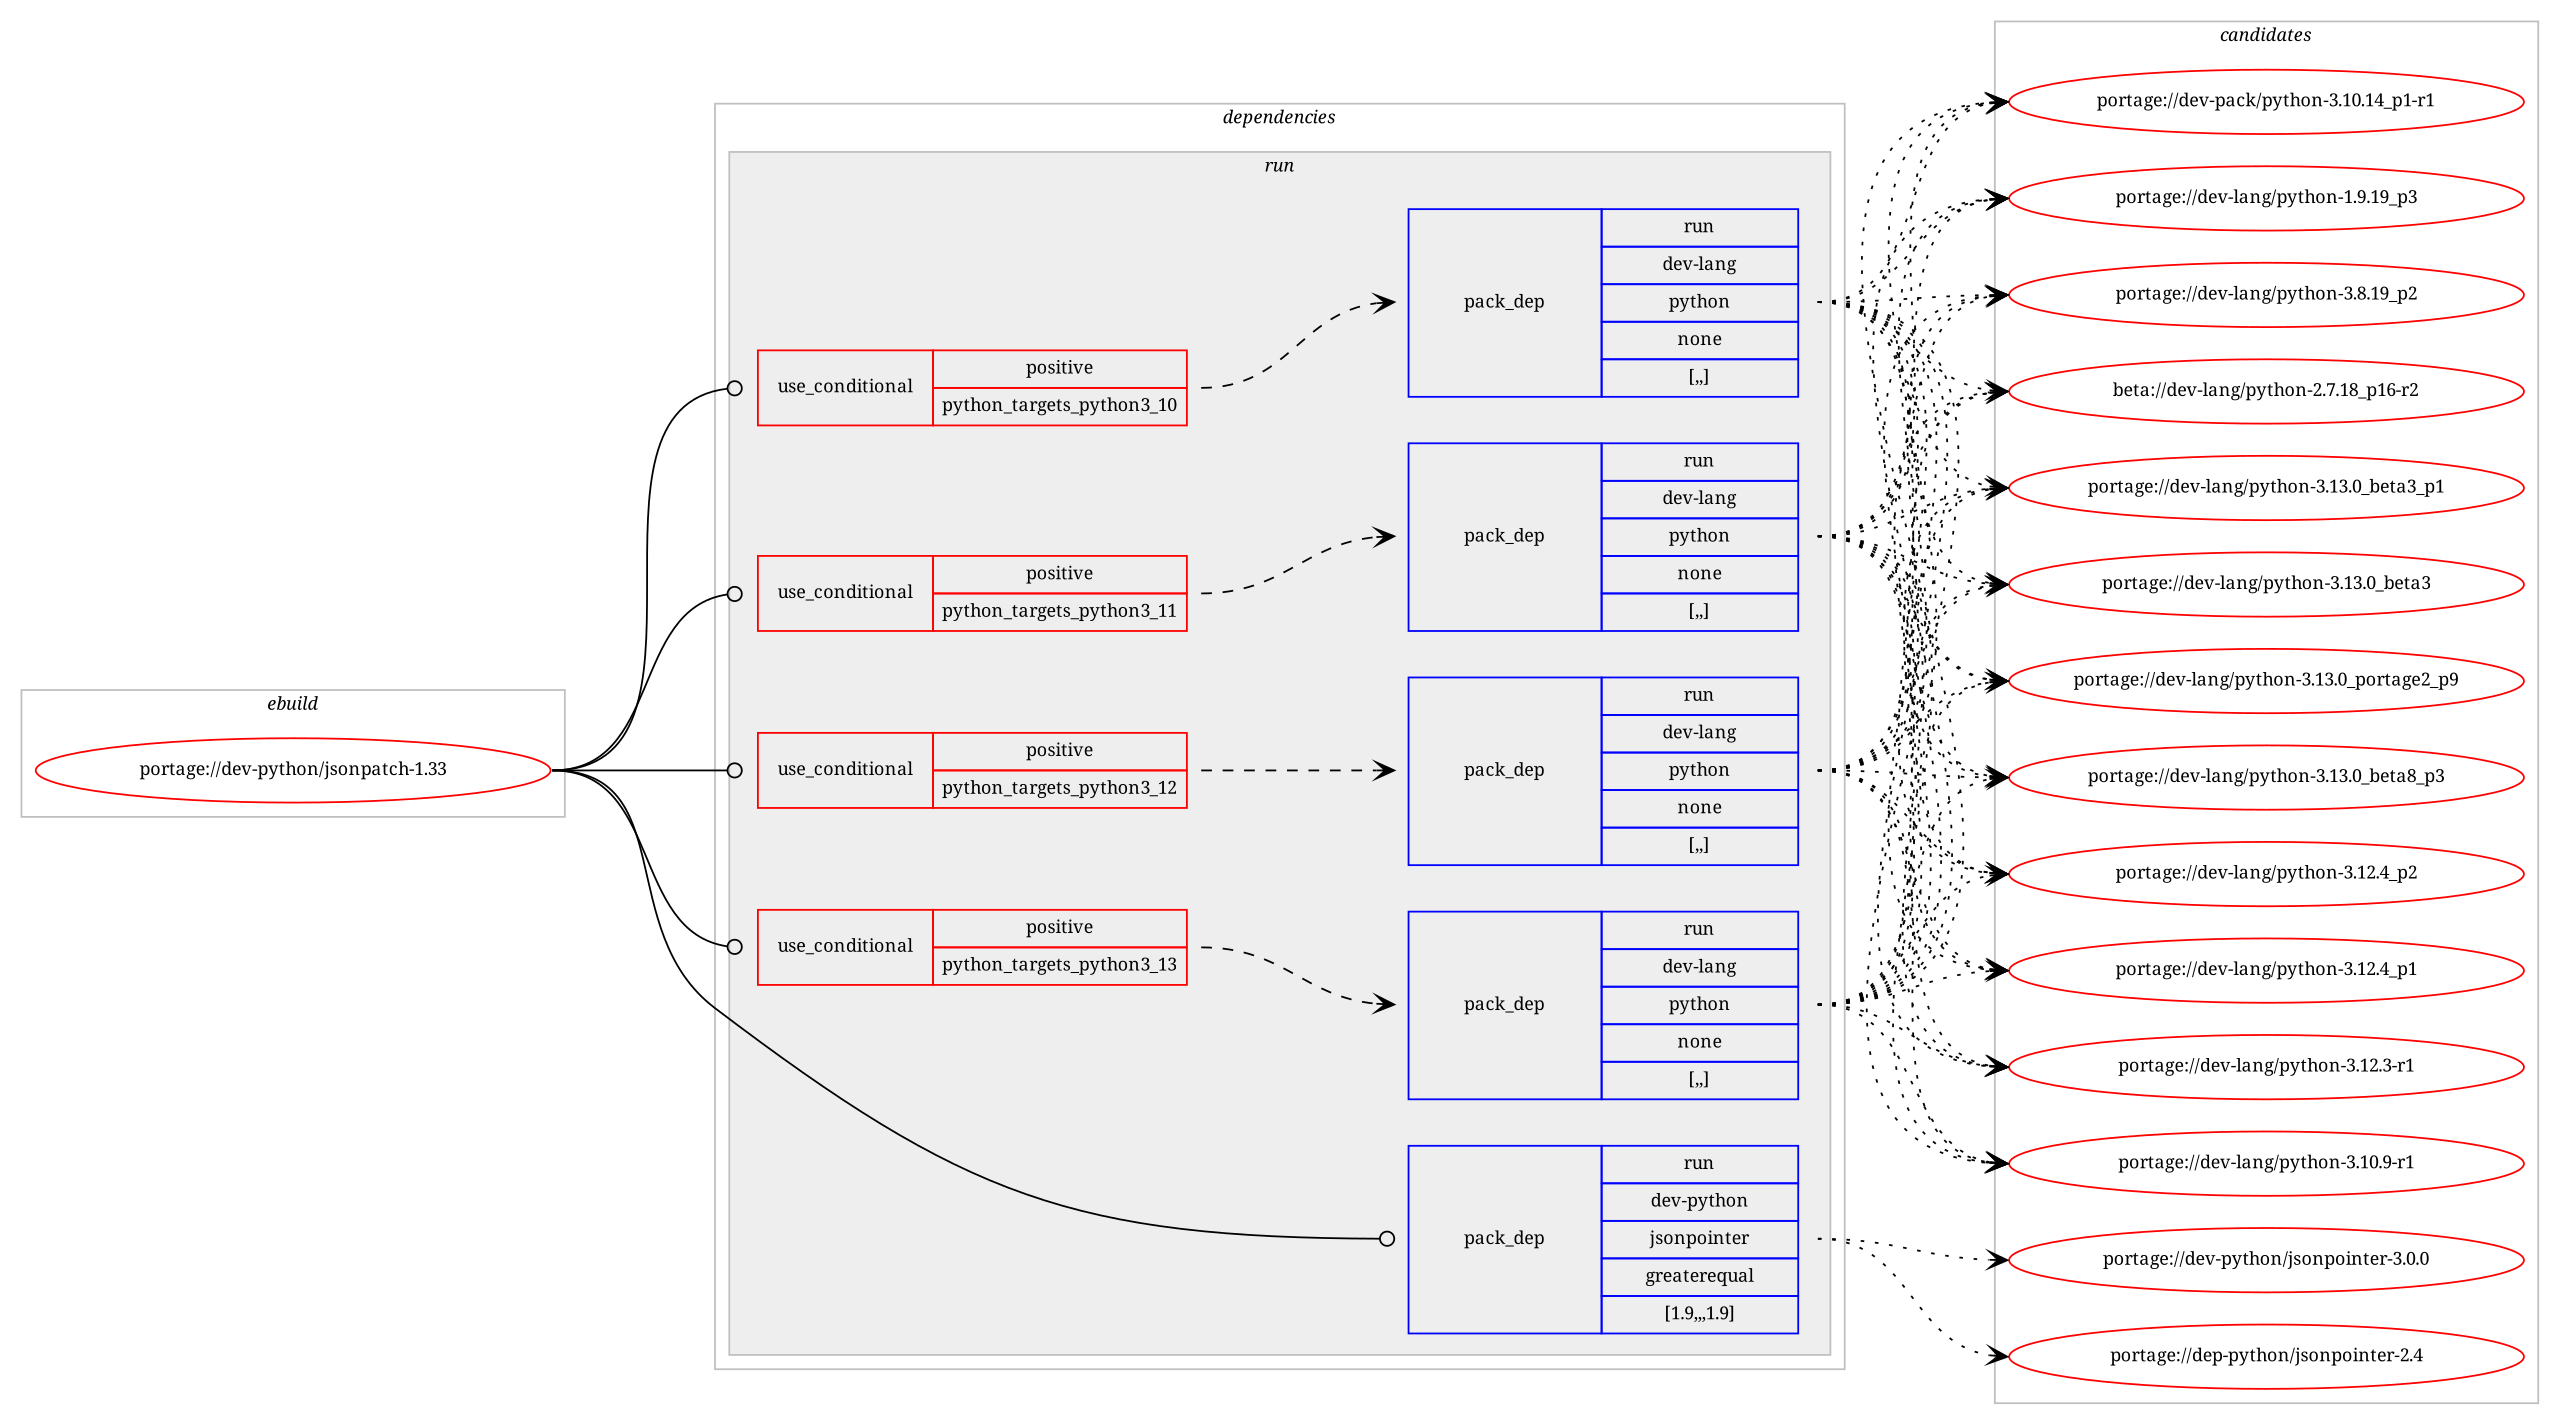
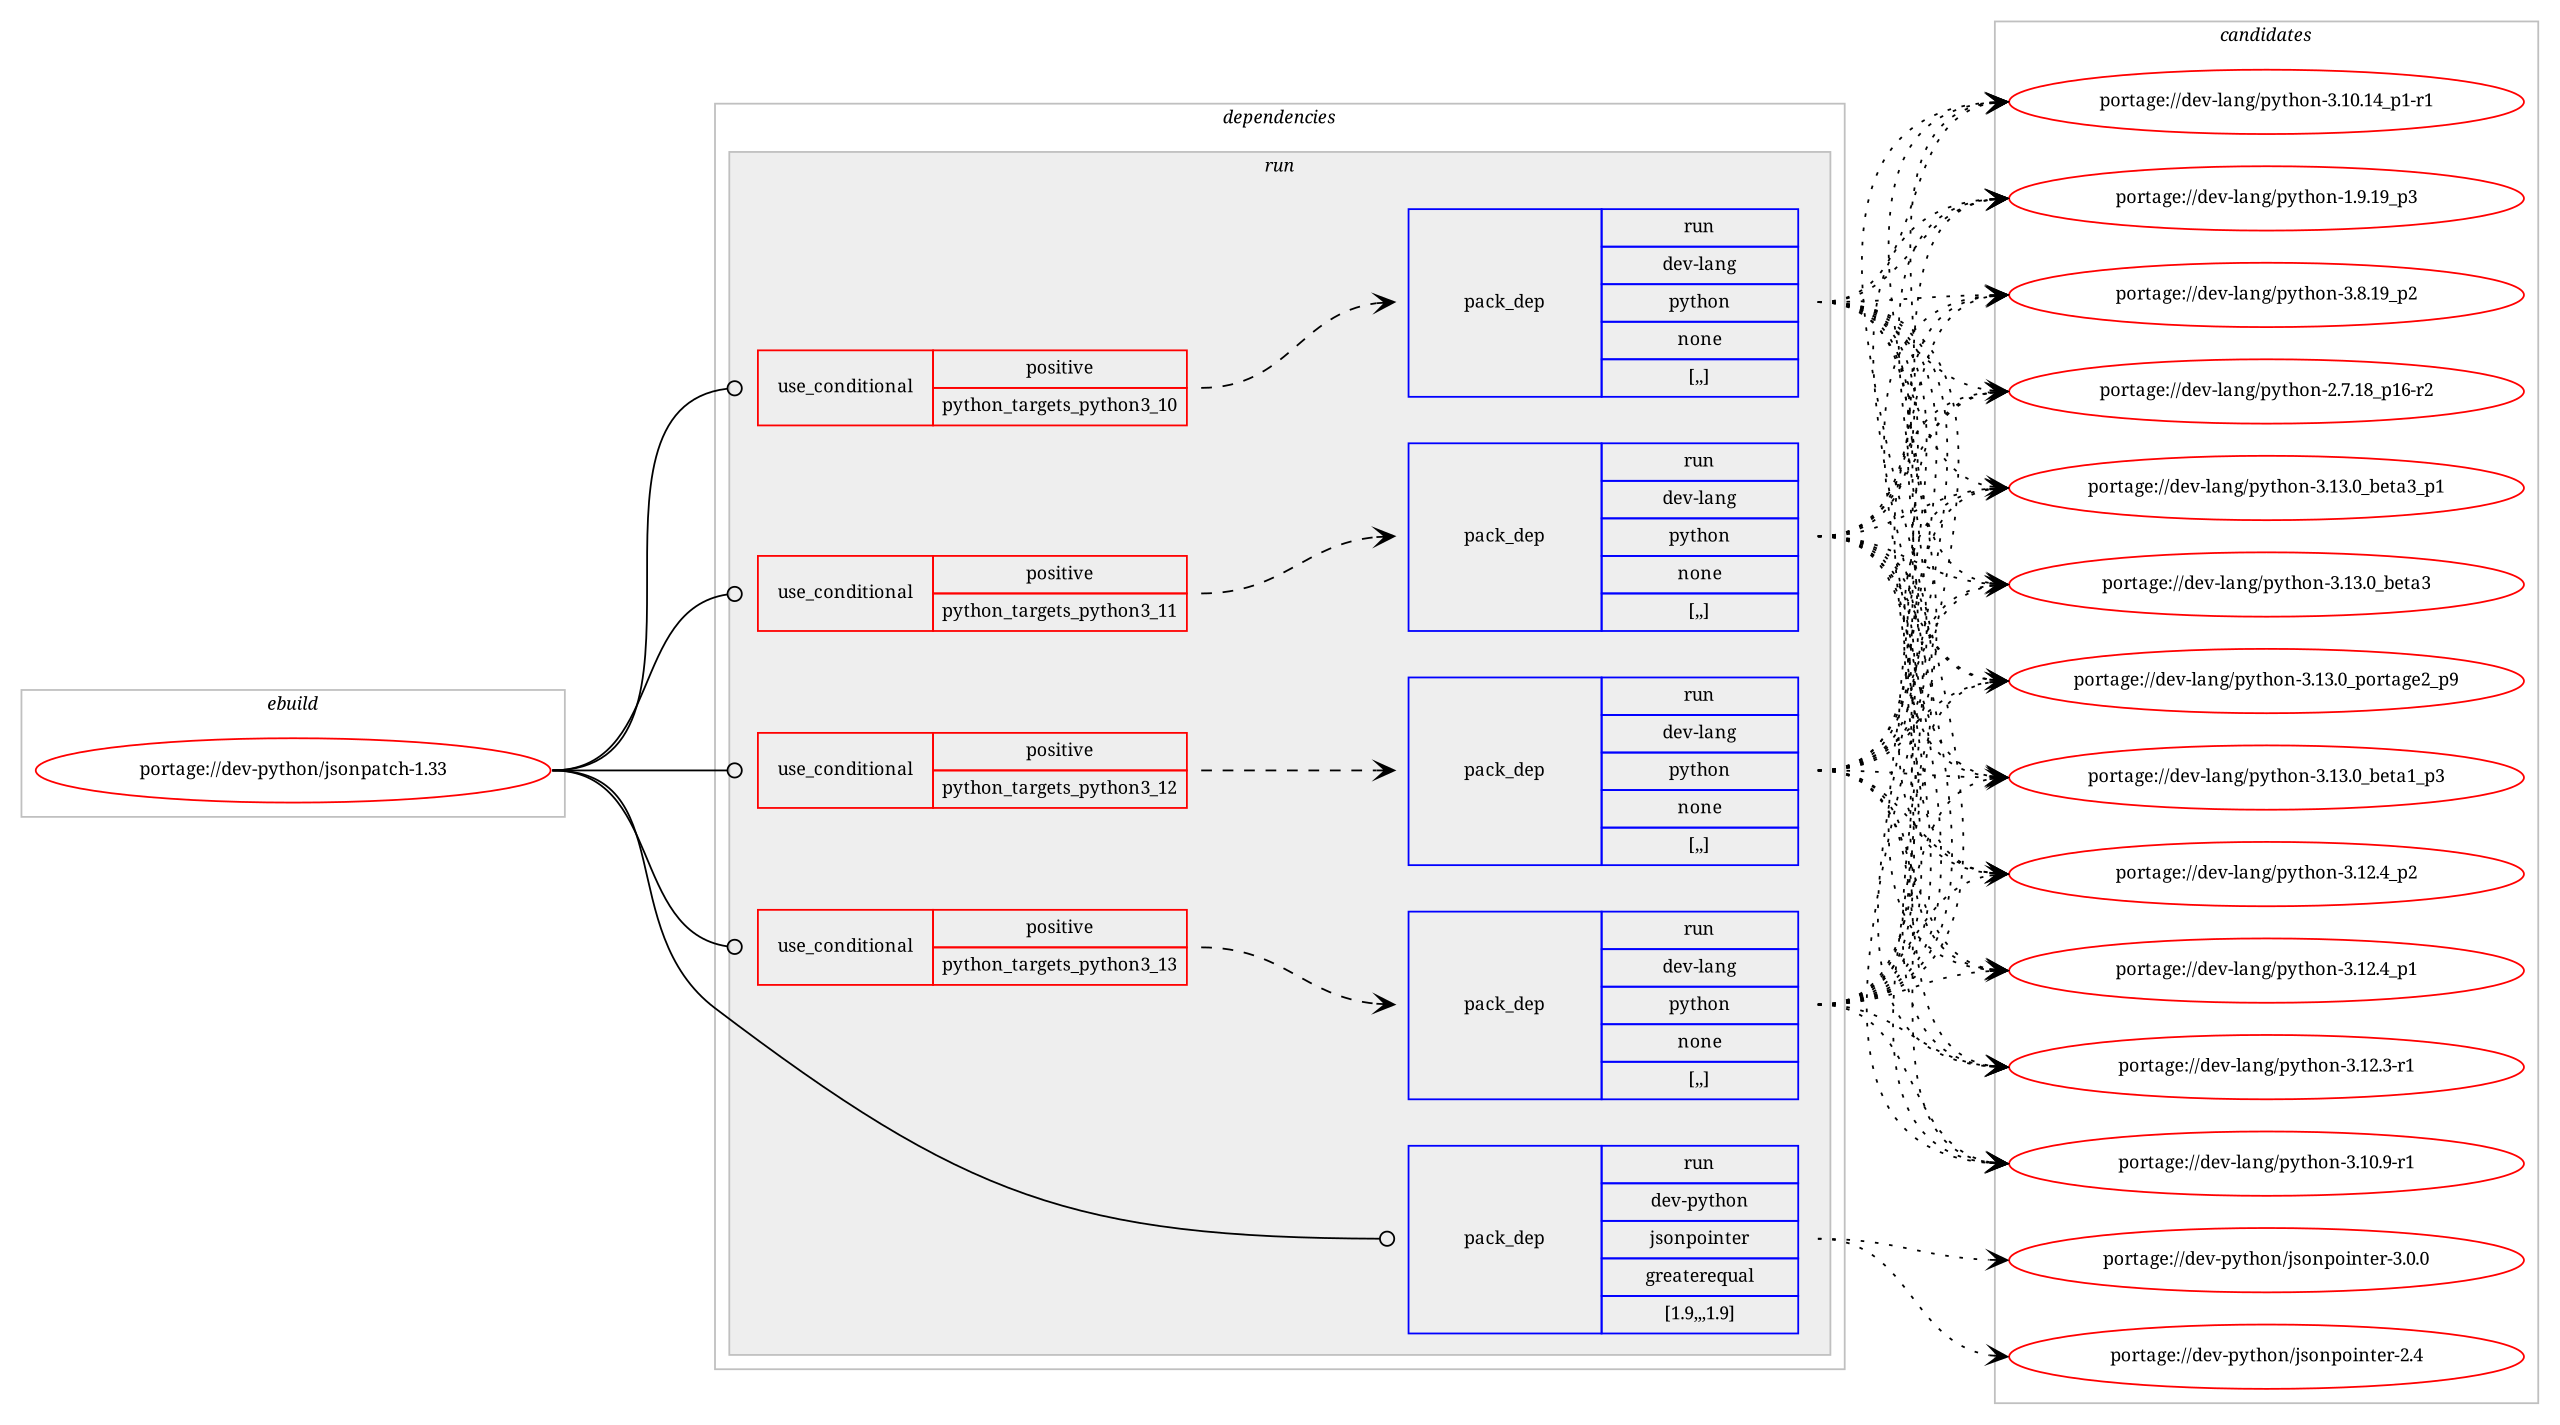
node "portage://dev-pack/python-3.10.14_p1-r1": label "portage://dev-pack/python-3.10.14_p1-r1" -> "portage://dev-lang/python-3.10.14_p1-r1"
node "beta://dev-lang/python-2.7.18_p16-r2": label "beta://dev-lang/python-2.7.18_p16-r2" -> "portage://dev-lang/python-2.7.18_p16-r2"
node "portage://dev-lang/python-3.13.0_beta8_p3": label "portage://dev-lang/python-3.13.0_beta8_p3" -> "portage://dev-lang/python-3.13.0_beta1_p3"
node "portage://dep-python/jsonpointer-2.4": label "portage://dep-python/jsonpointer-2.4" -> "portage://dev-python/jsonpointer-2.4"
